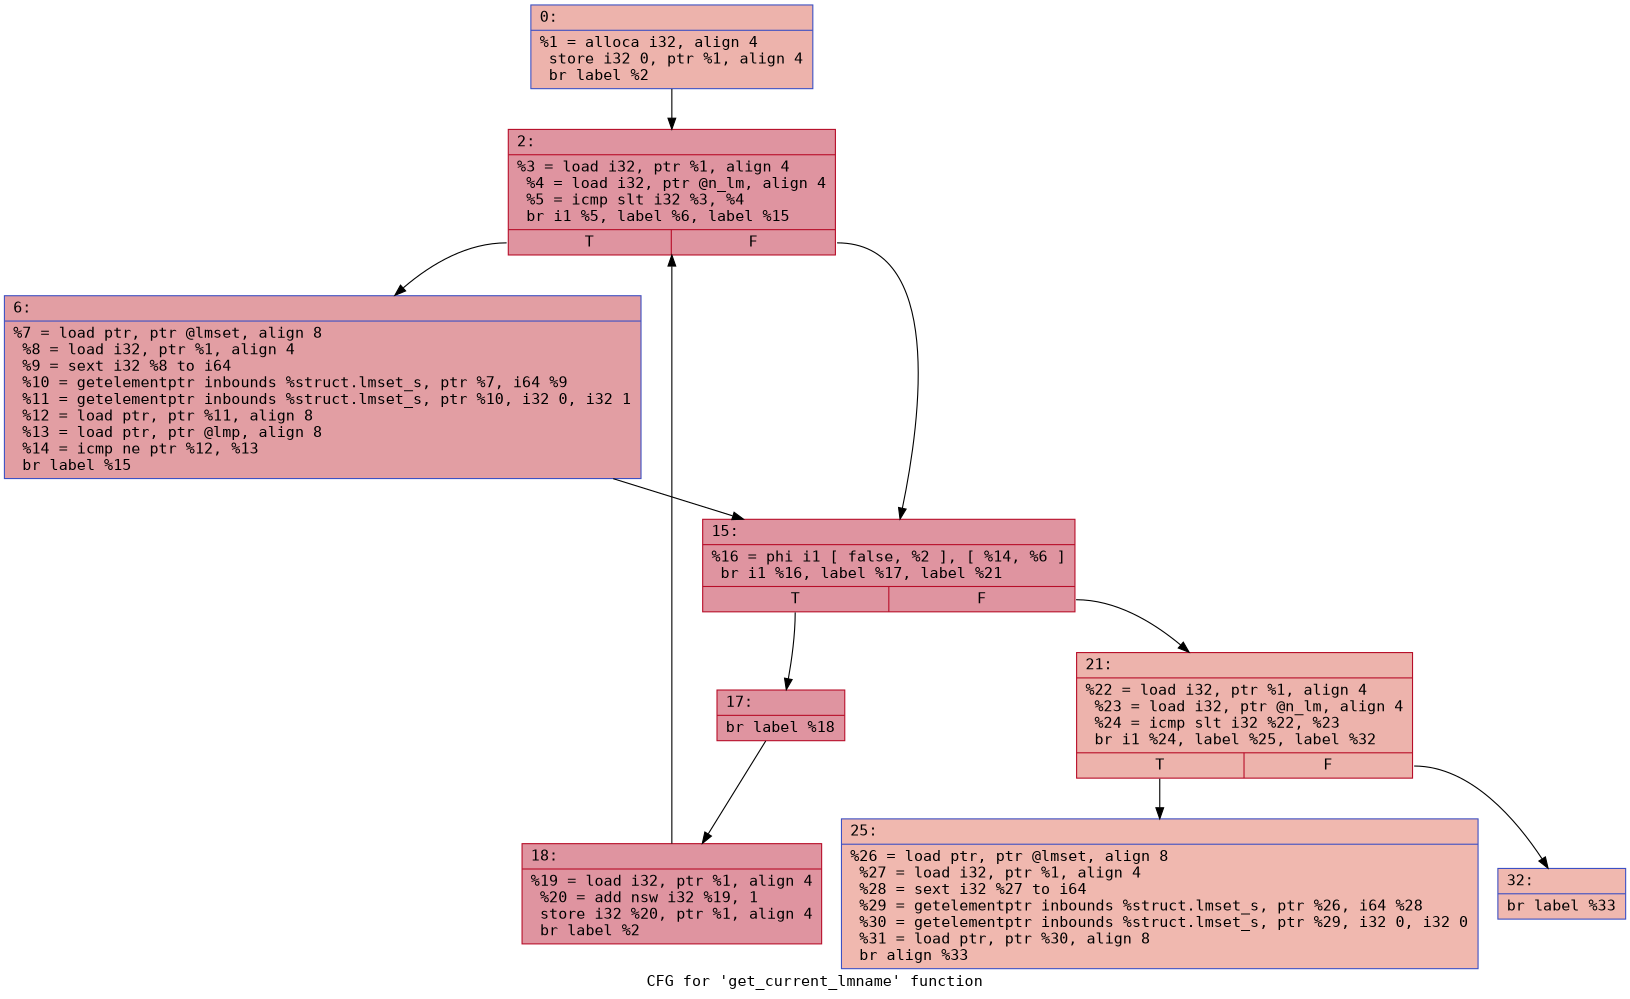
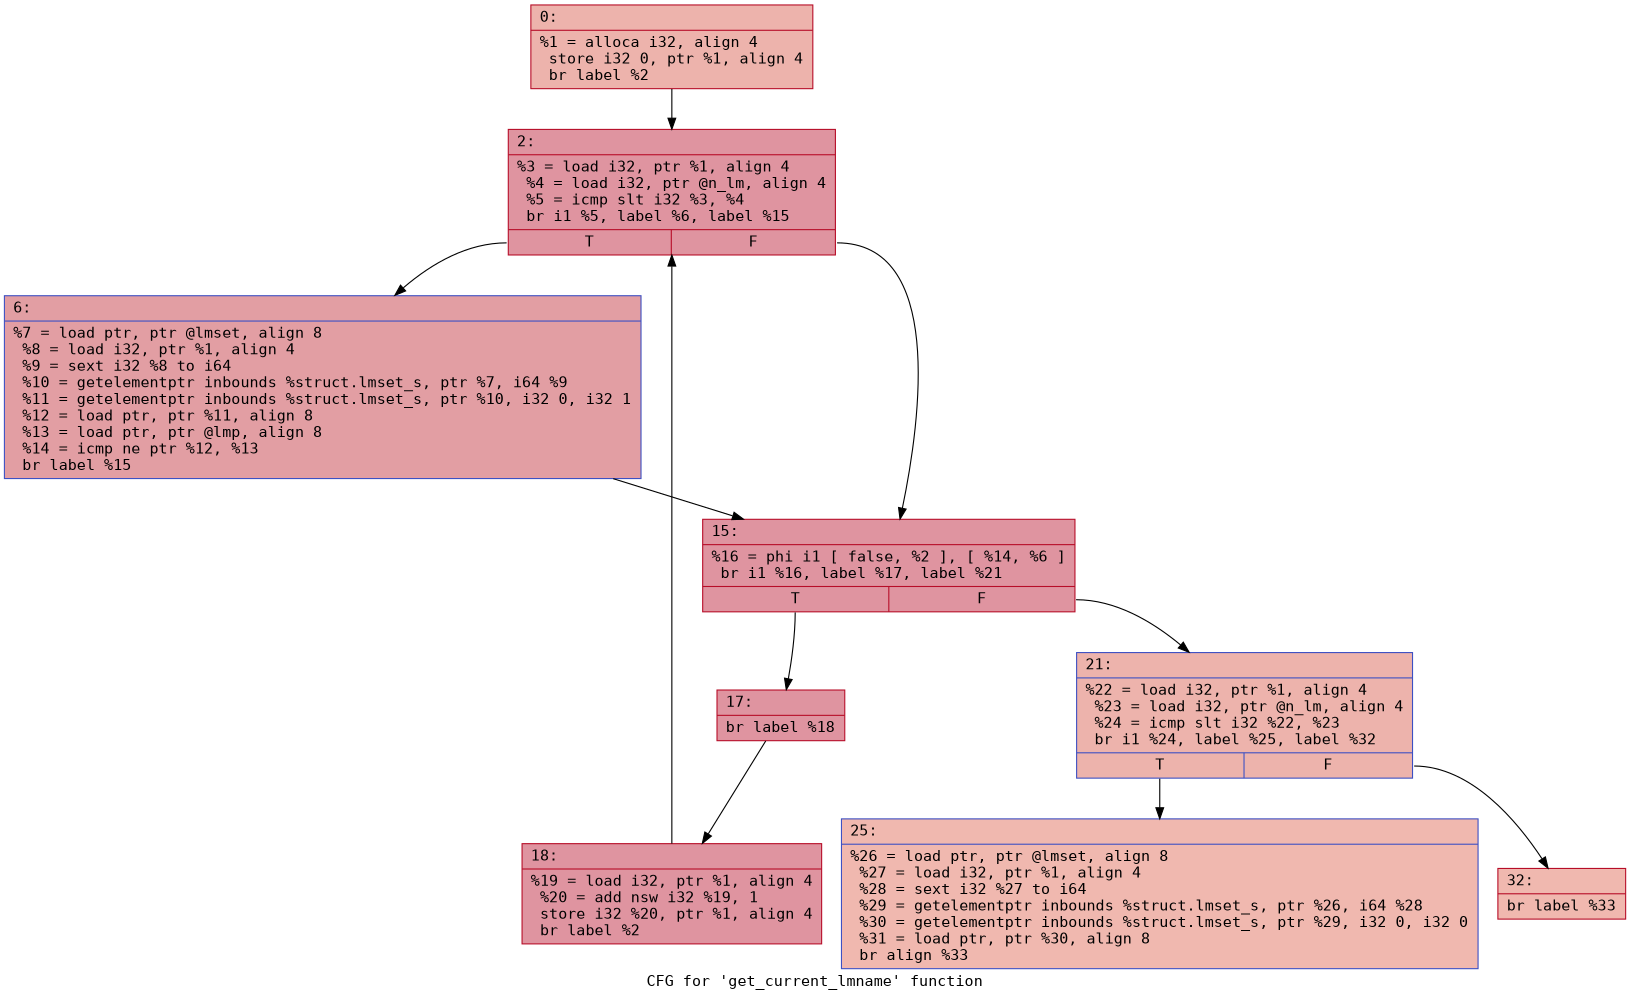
node "0:": color #3d50c3ff -> #b70d28ff
node "21:": color #b70d28ff -> #3d50c3ff
node "32:": color #3d50c3ff -> #b70d28ff
